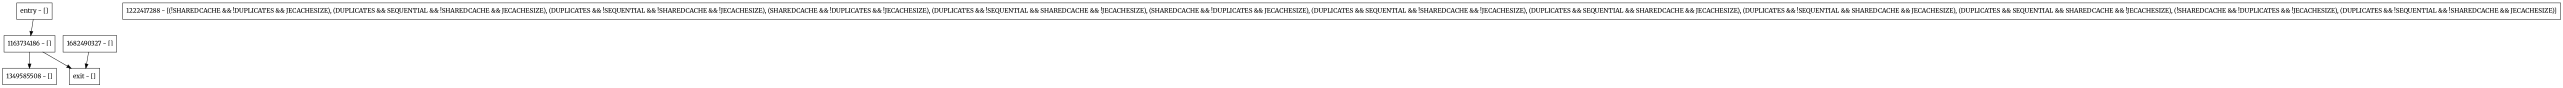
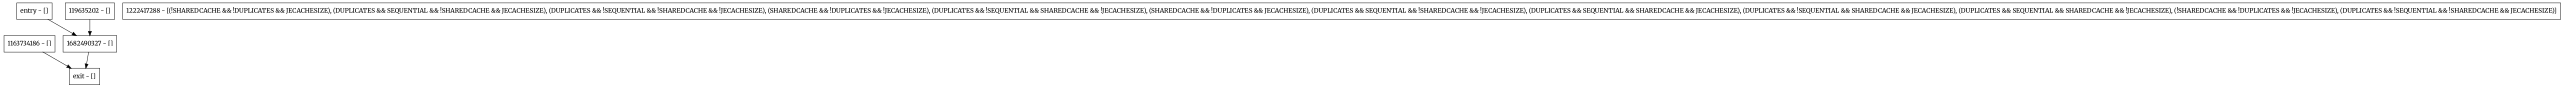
node "119635202 - []": added
edge "entry - []" -> "1163734186 - []": now "entry - []" -> "1682490327 - []"
node "1349585508 - []": removed
